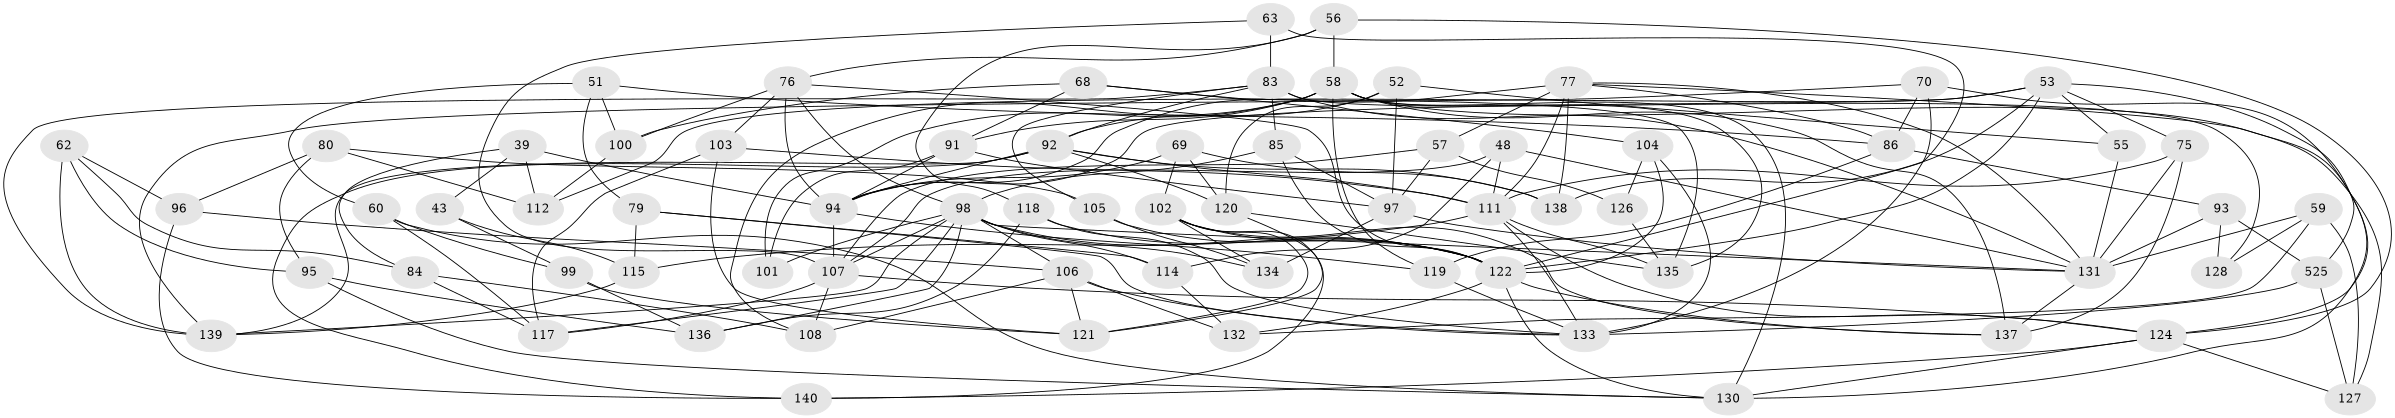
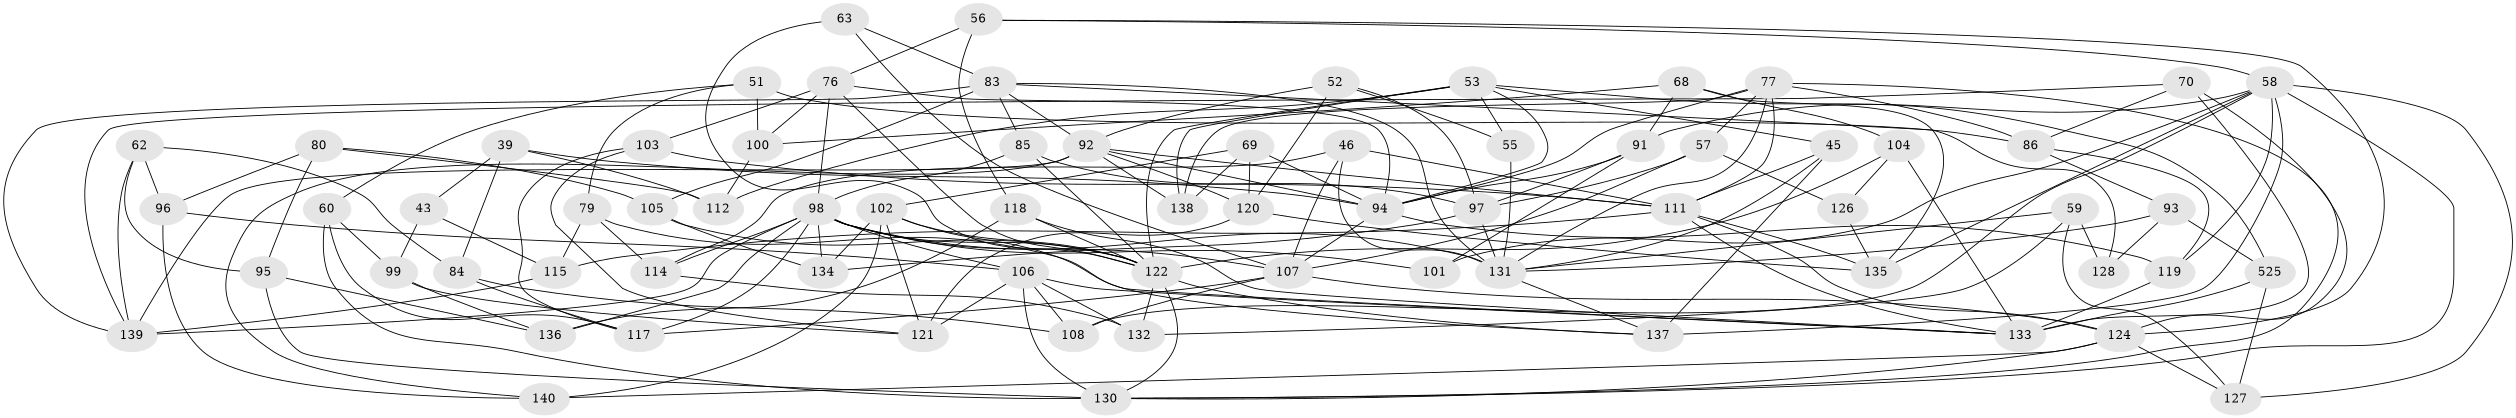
node "48": label "48" -> "46"
node "75": label "75" -> "45"
edge "106" -- "130": added
